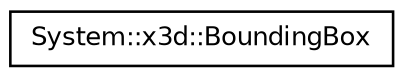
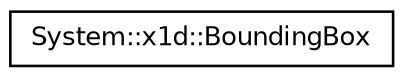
node "System::x3d::BoundingBox": label "System::x3d::BoundingBox" -> "System::x1d::BoundingBox"
